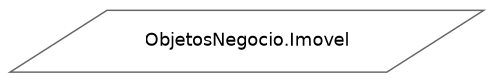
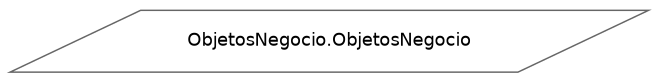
node "ObjetosNegocio.Imovel": label "ObjetosNegocio.Imovel" -> "ObjetosNegocio.ObjetosNegocio"
